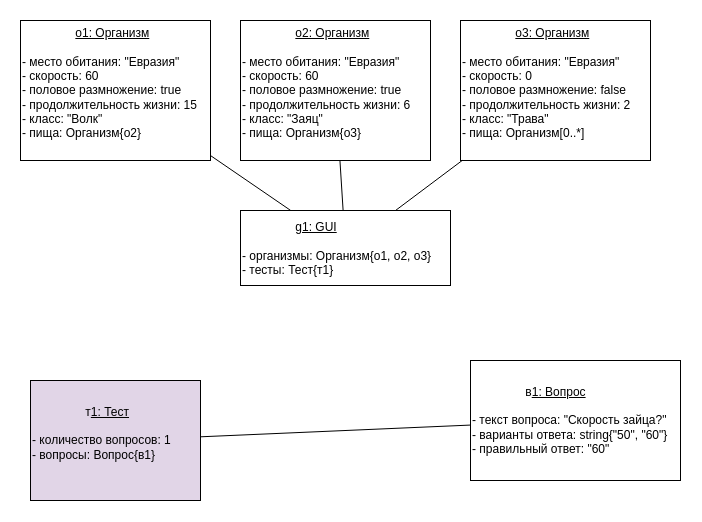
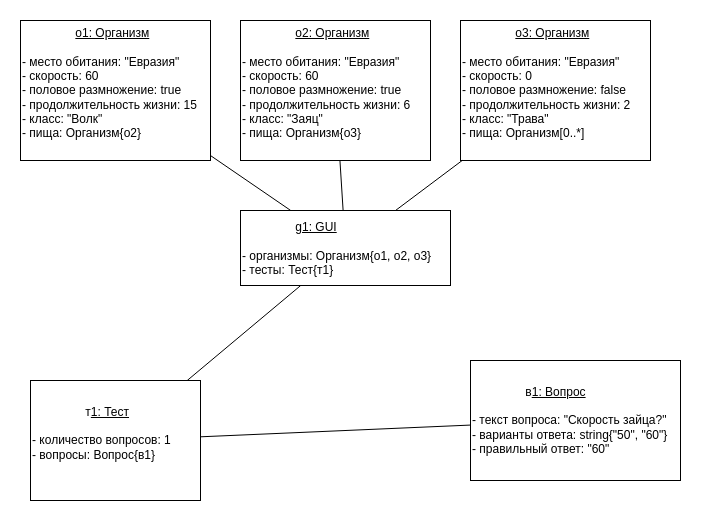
edge "g1: GUI - организмы: Организм{о1, о2, о3} - тесты: Тест{т1}" -- "т1: Тест - количество вопросов: 1 - вопросы: Вопрос{в1}": added
node "т1: Тест - количество вопросов: 1 - вопросы: Вопрос{в1}": fillcolor #e1d5e7 -> #ffffff
